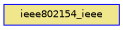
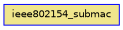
node "ieee802154_ieee": label "ieee802154_ieee" -> "ieee802154_submac"
